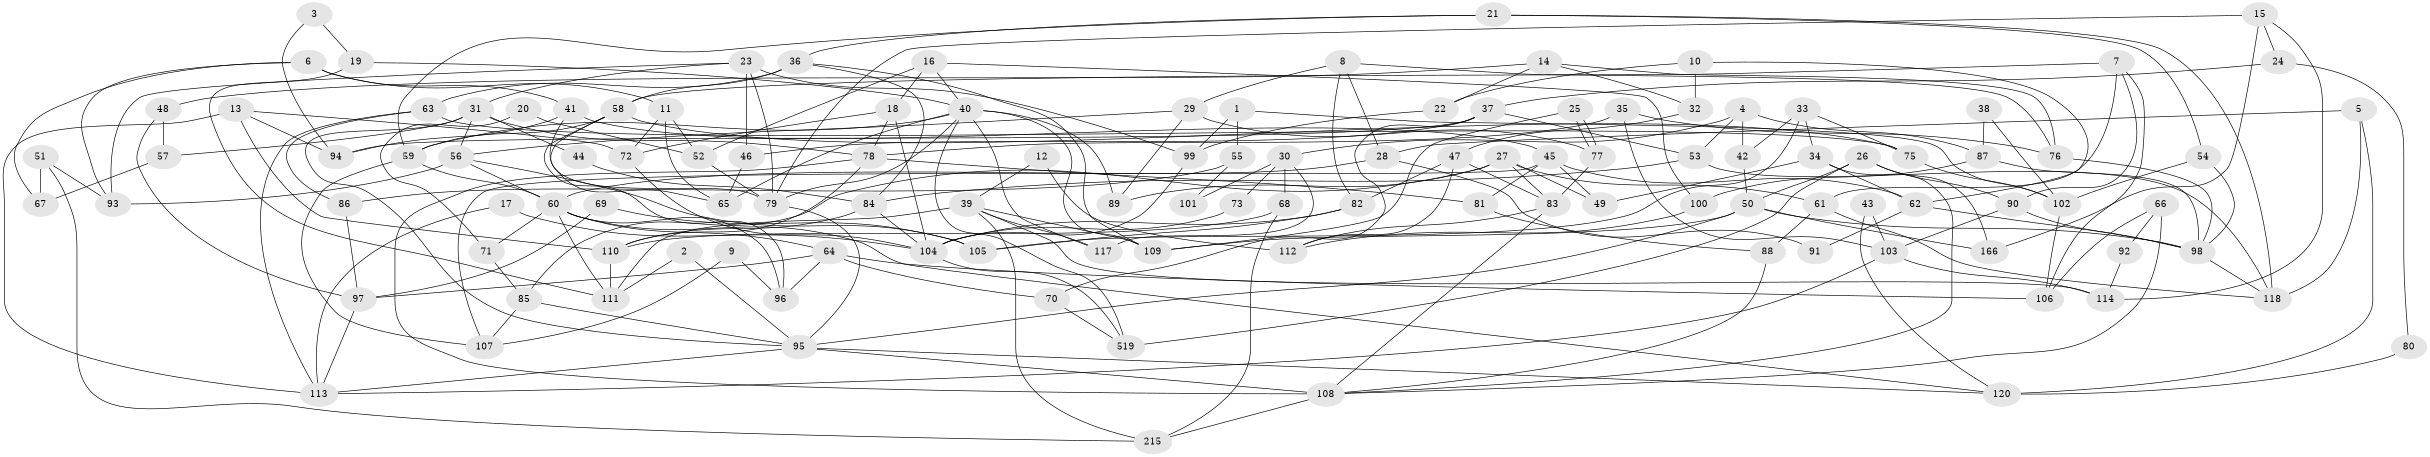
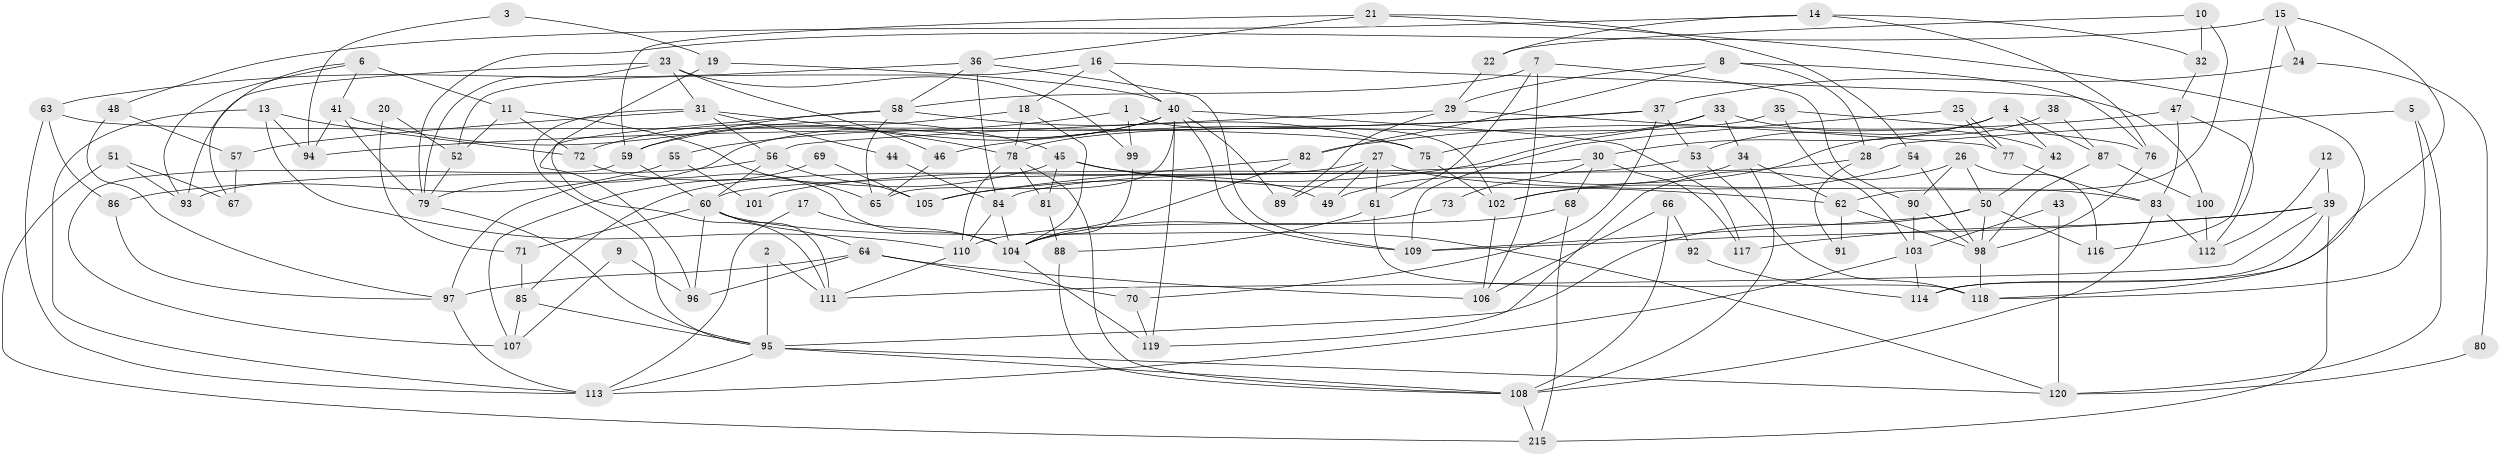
edge "22" -- "99": now "22" -- "29"
node "166": label "166" -> "116"
node "519": label "519" -> "119"
